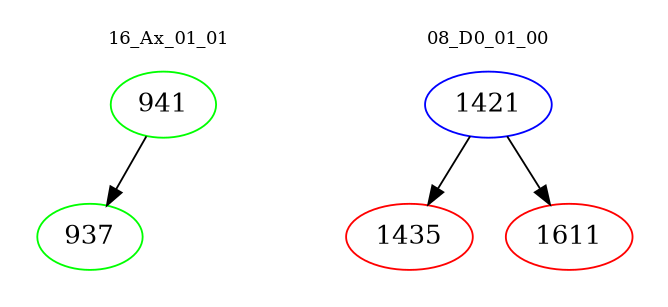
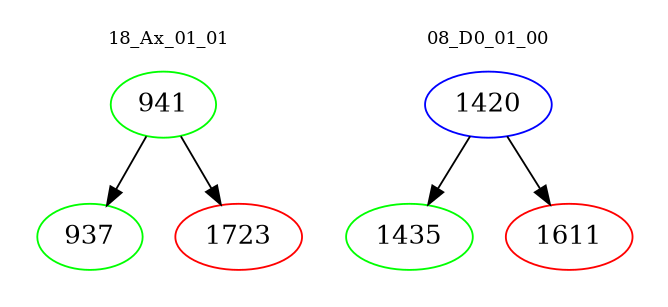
cluster "16_Ax_01_01": label "16_Ax_01_01" -> "18_Ax_01_01"
node "1421": label "1421" -> "1420"
node "1723": added
node "1435": color red -> green
